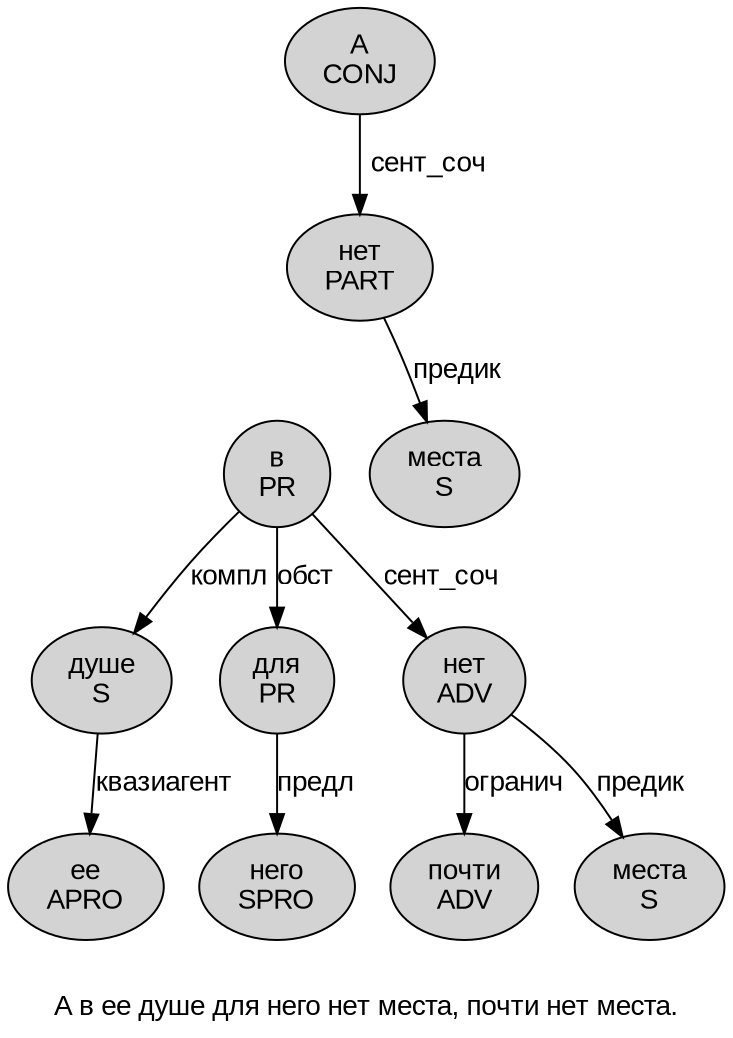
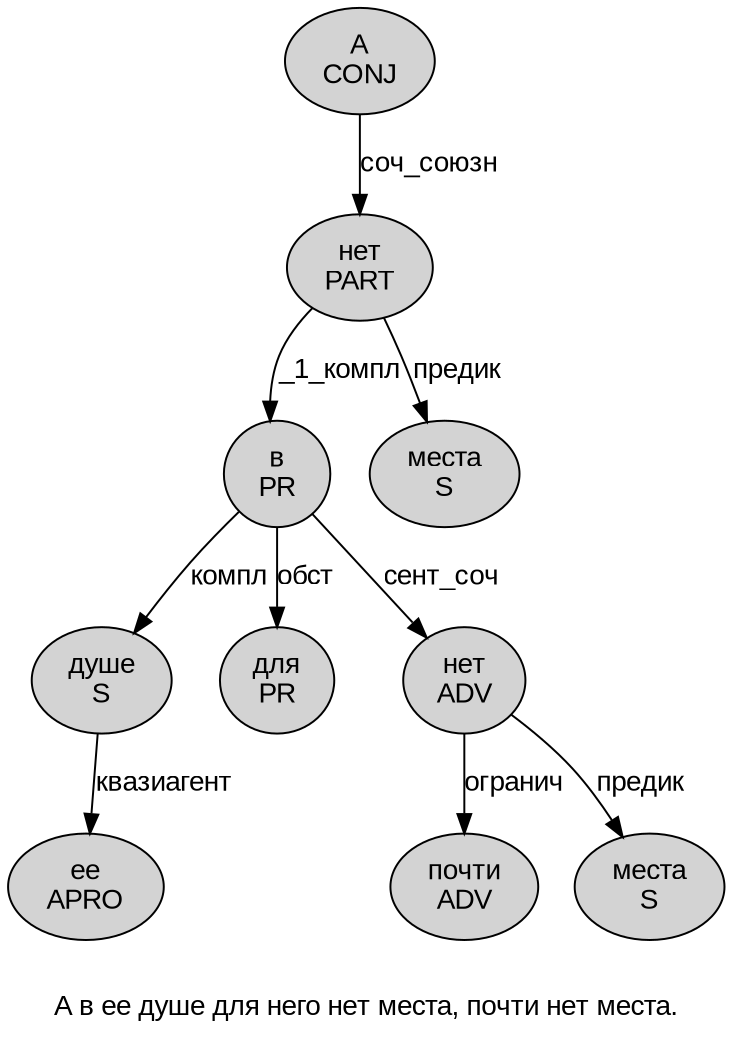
edge "А CONJ" -> "нет PART": label "сент_соч" -> "соч_союзн"
edge "нет PART" -> "в PR": added, label "_1_компл"
node "него SPRO": removed
